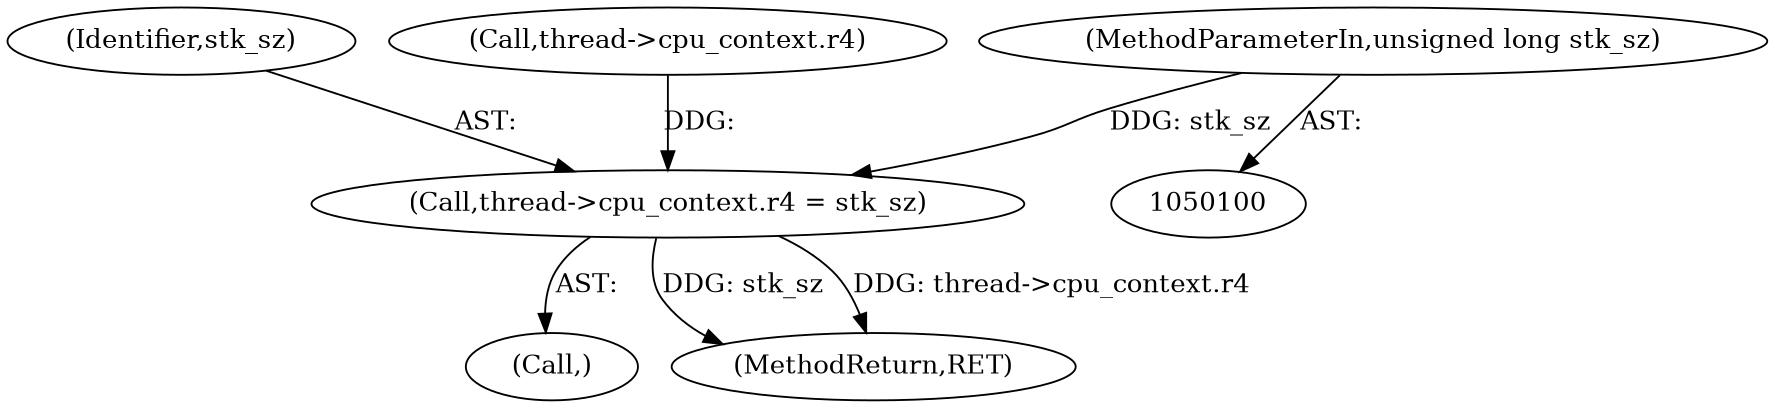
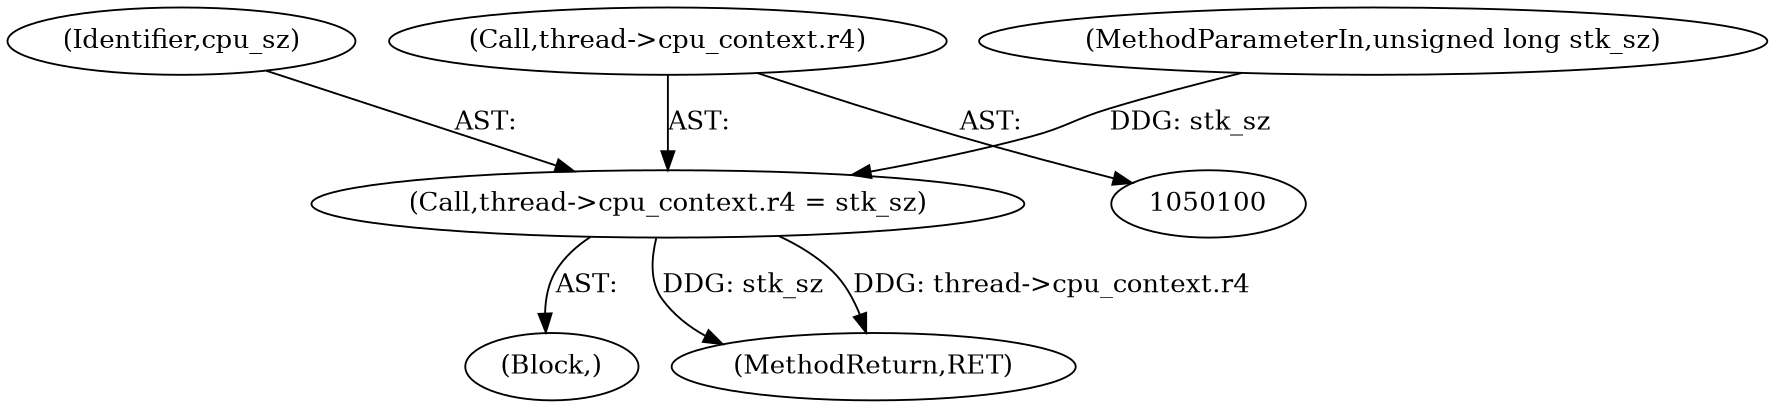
node "(Identifier,stk_sz)": label "(Identifier,stk_sz)" -> "(Identifier,cpu_sz)"
edge "(MethodParameterIn,unsigned long stk_sz)" -> "1050100": now "(Call,thread->cpu_context.r4)" -> "1050100"
edge "(Call,thread->cpu_context.r4)" -> "(Call,thread->cpu_context.r4 = stk_sz)": label "DDG: " -> "AST: "
node "(Call,)": label "(Call,)" -> "(Block,)"
